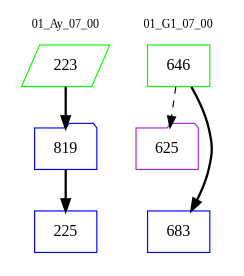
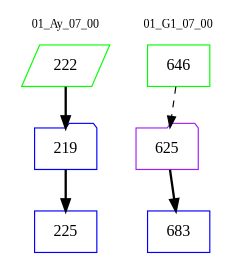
node "223": label "223" -> "222"
edge "646" -> "683": now "625" -> "683"
node "819": label "819" -> "219"
